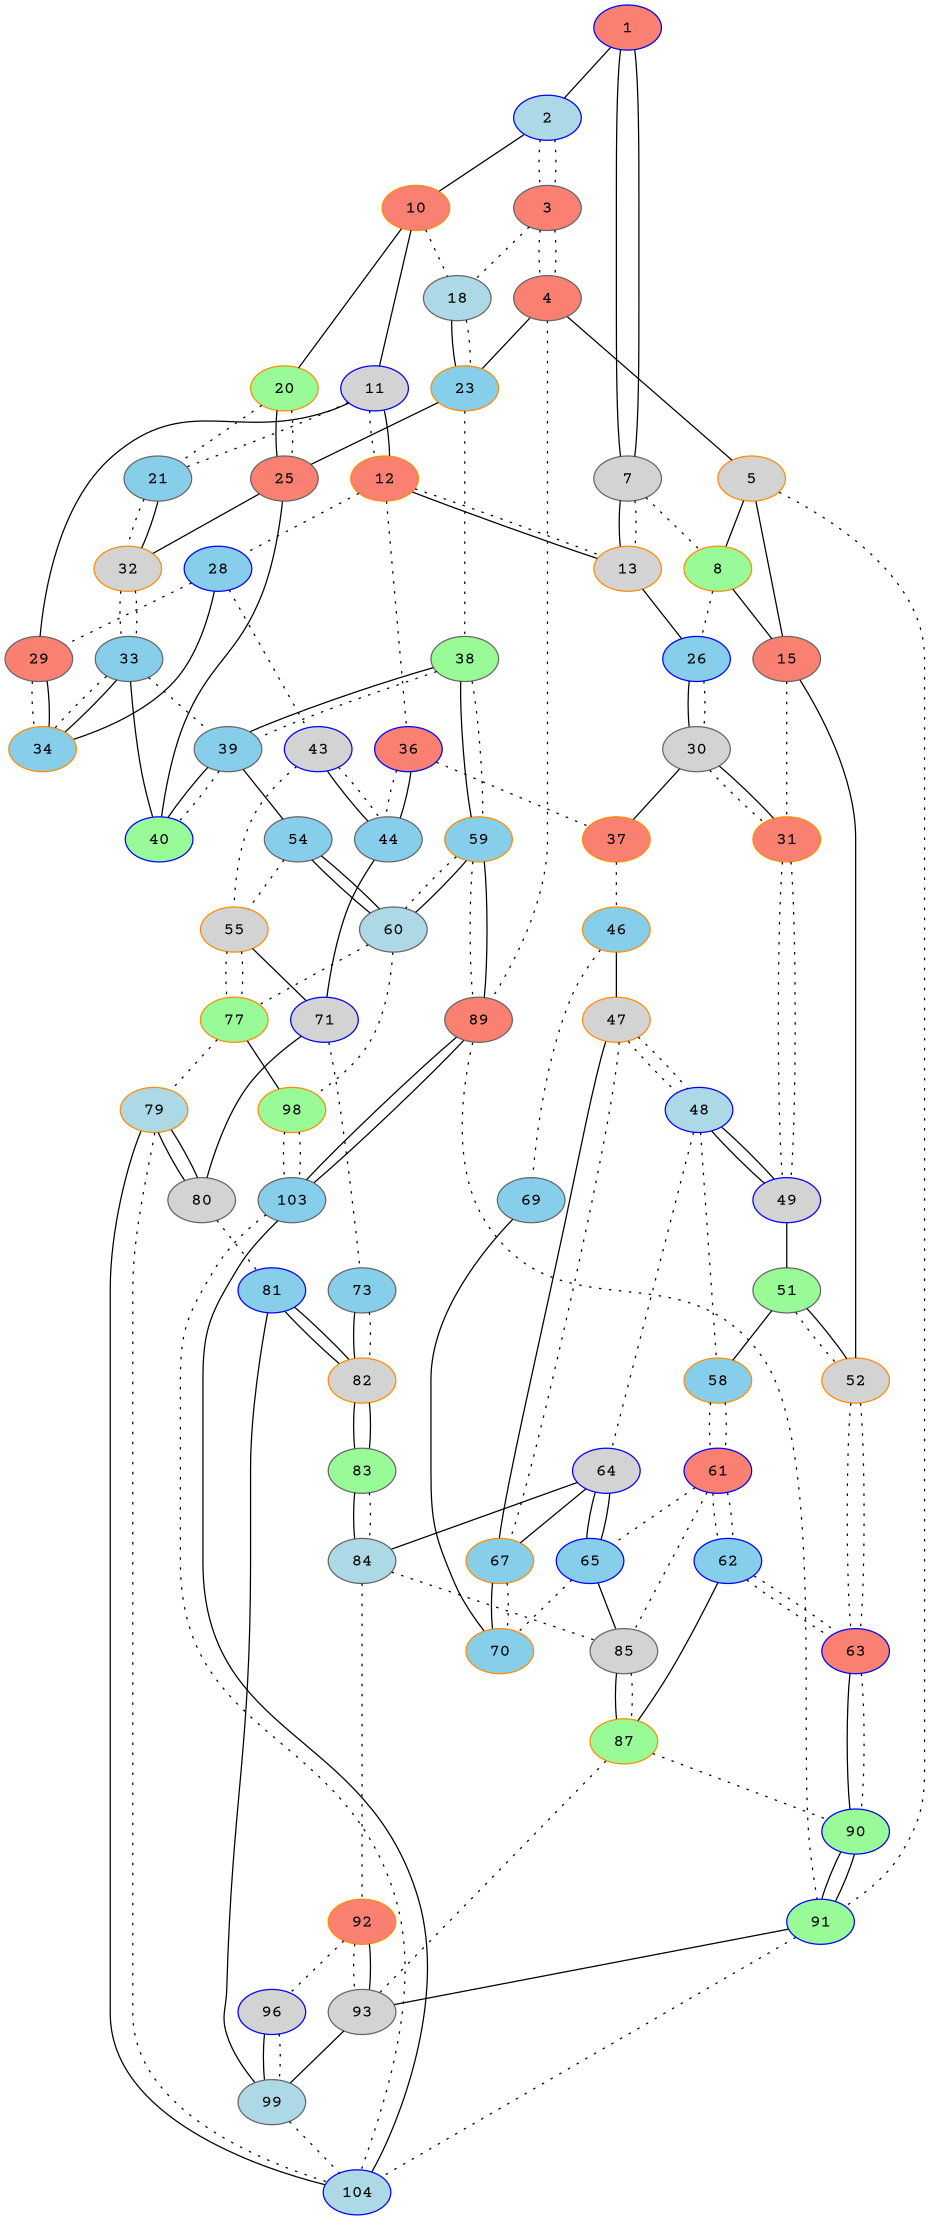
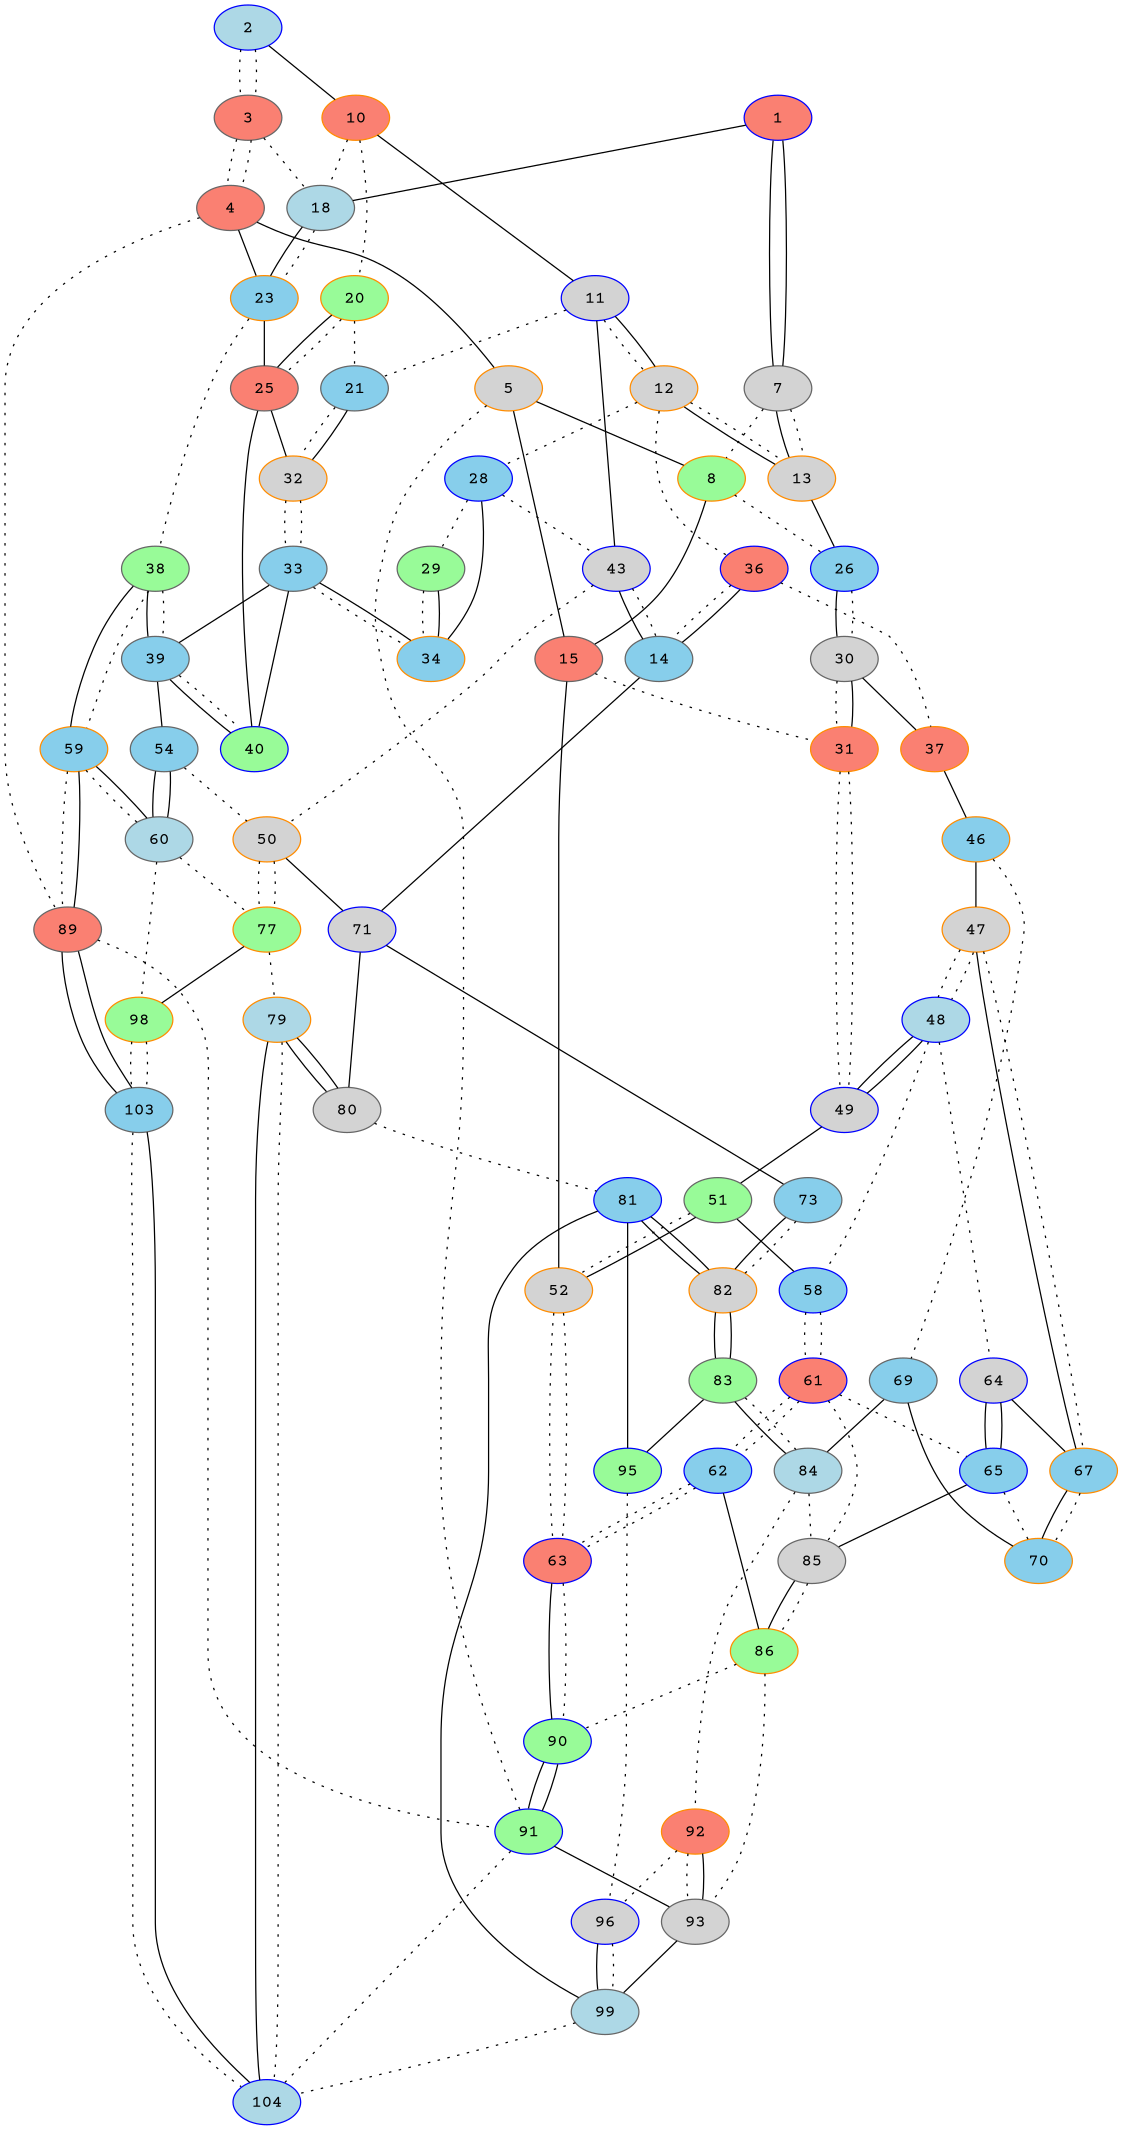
edge "1" -- "2": now "1" -- "18"
edge "10" -- "20": style solid -> dotted
edge "11" -- "29": now "11" -- "43"
node "12": fillcolor salmon -> lightgrey
node "29": fillcolor salmon -> palegreen
edge "33" -- "39": style dotted -> solid
node "44": label "44" -> "14"
edge "37" -- "46": style dotted -> solid
node "55": label "55" -> "50"
edge "71" -- "73": style dotted -> solid
node "58": color darkorange -> blue
node "95": added
edge "64" -- "84": now "69" -- "84"
node "87": label "87" -> "86"
